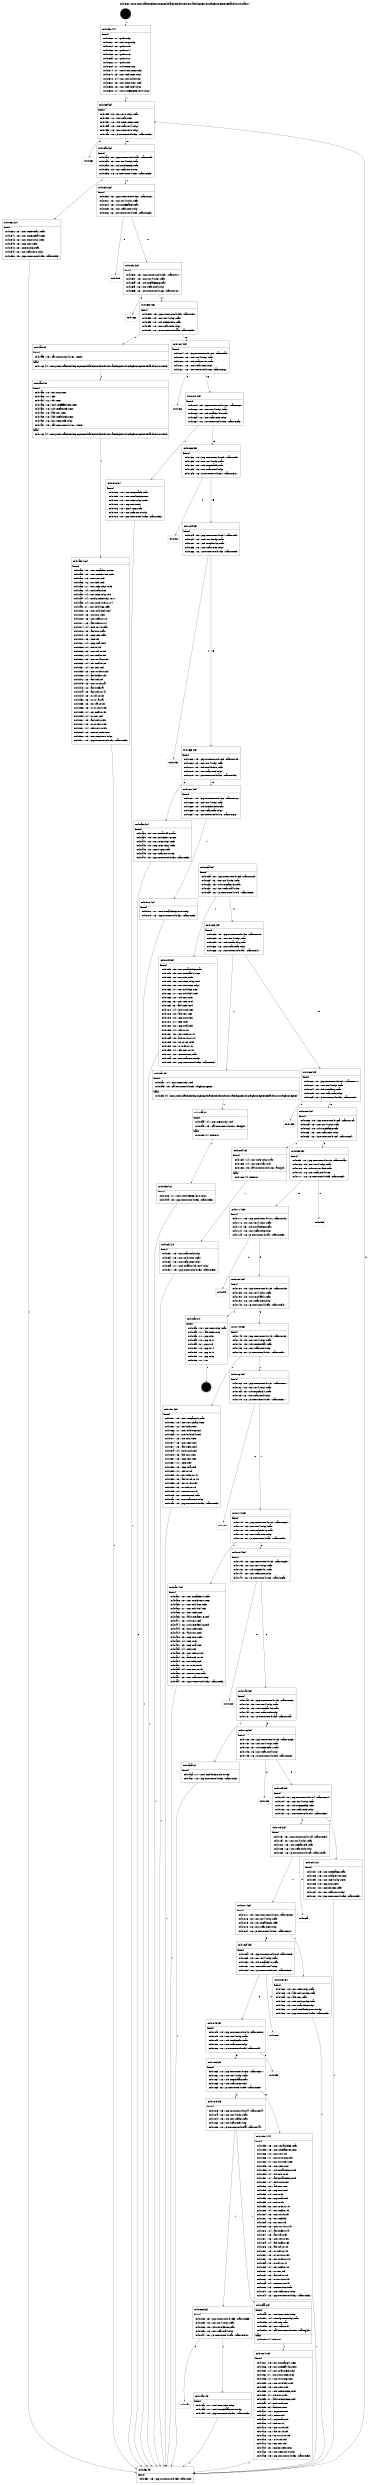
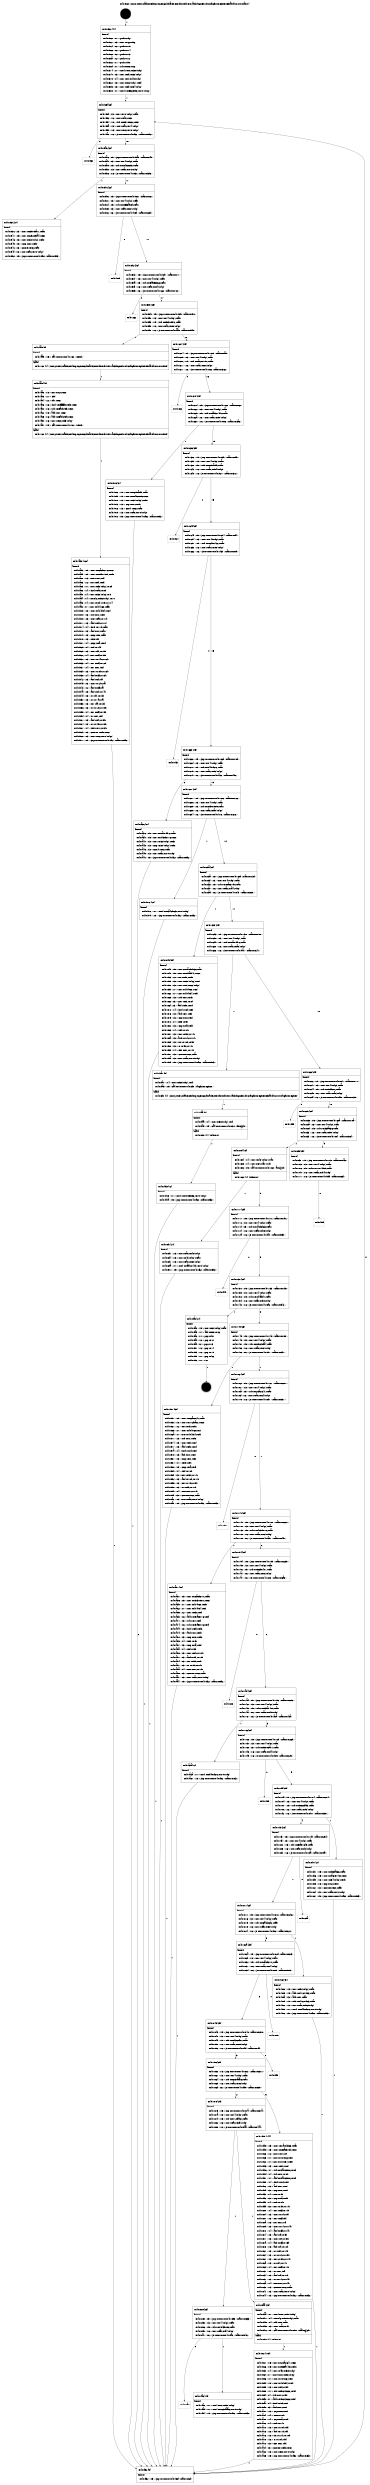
edge "0x401681 [25]" -> "0x40169a [25]": added, label "12"
edge "0x4016fe [25]" -> "0x401717 [25]": now "0x4018e4 [13]" -> "0x401717 [25]"
edge "0x40193c [27]" -> "0x401f52 [5]": removed, label "1"
edge "0x401da6 [19]" -> "0x401f52 [5]": removed, label "1"
